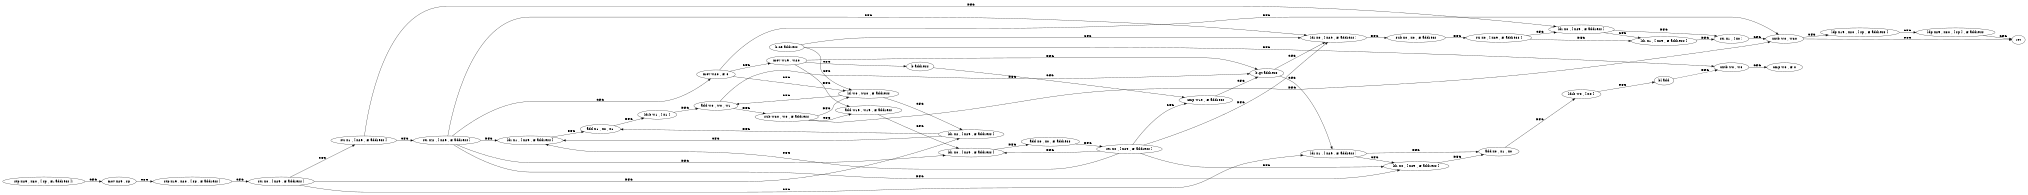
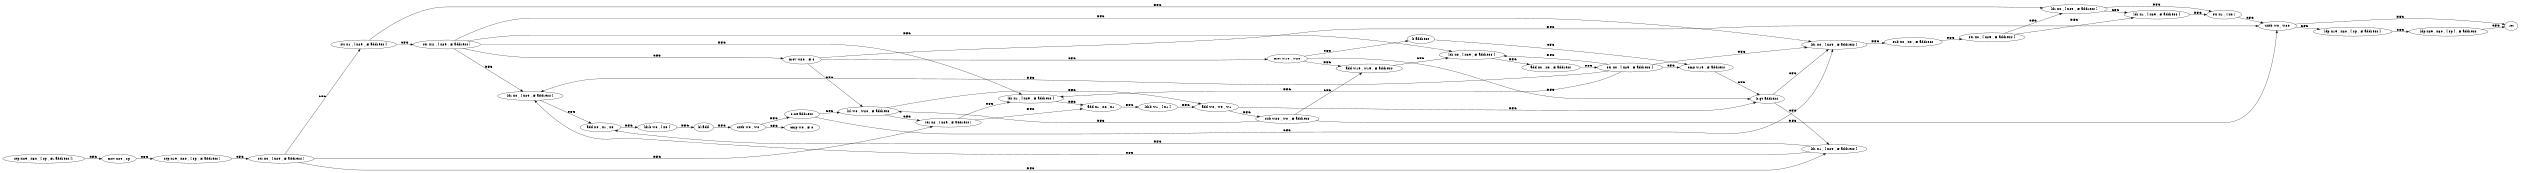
edge "b.ne address" -> "uxtb w0 , w0": reversed
